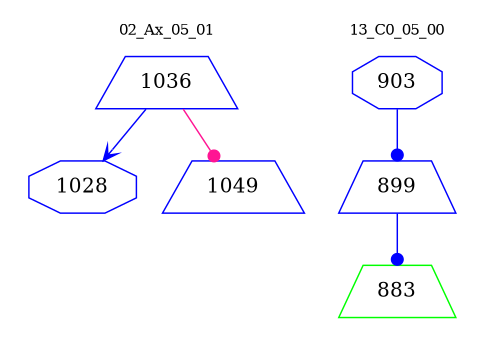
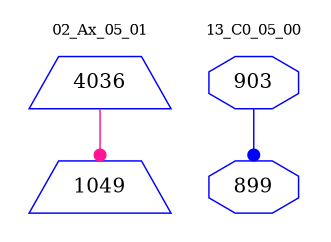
node "1036": label "1036" -> "4036"
node "1028": removed
node "899": shape trapezium -> octagon
node "883": removed
